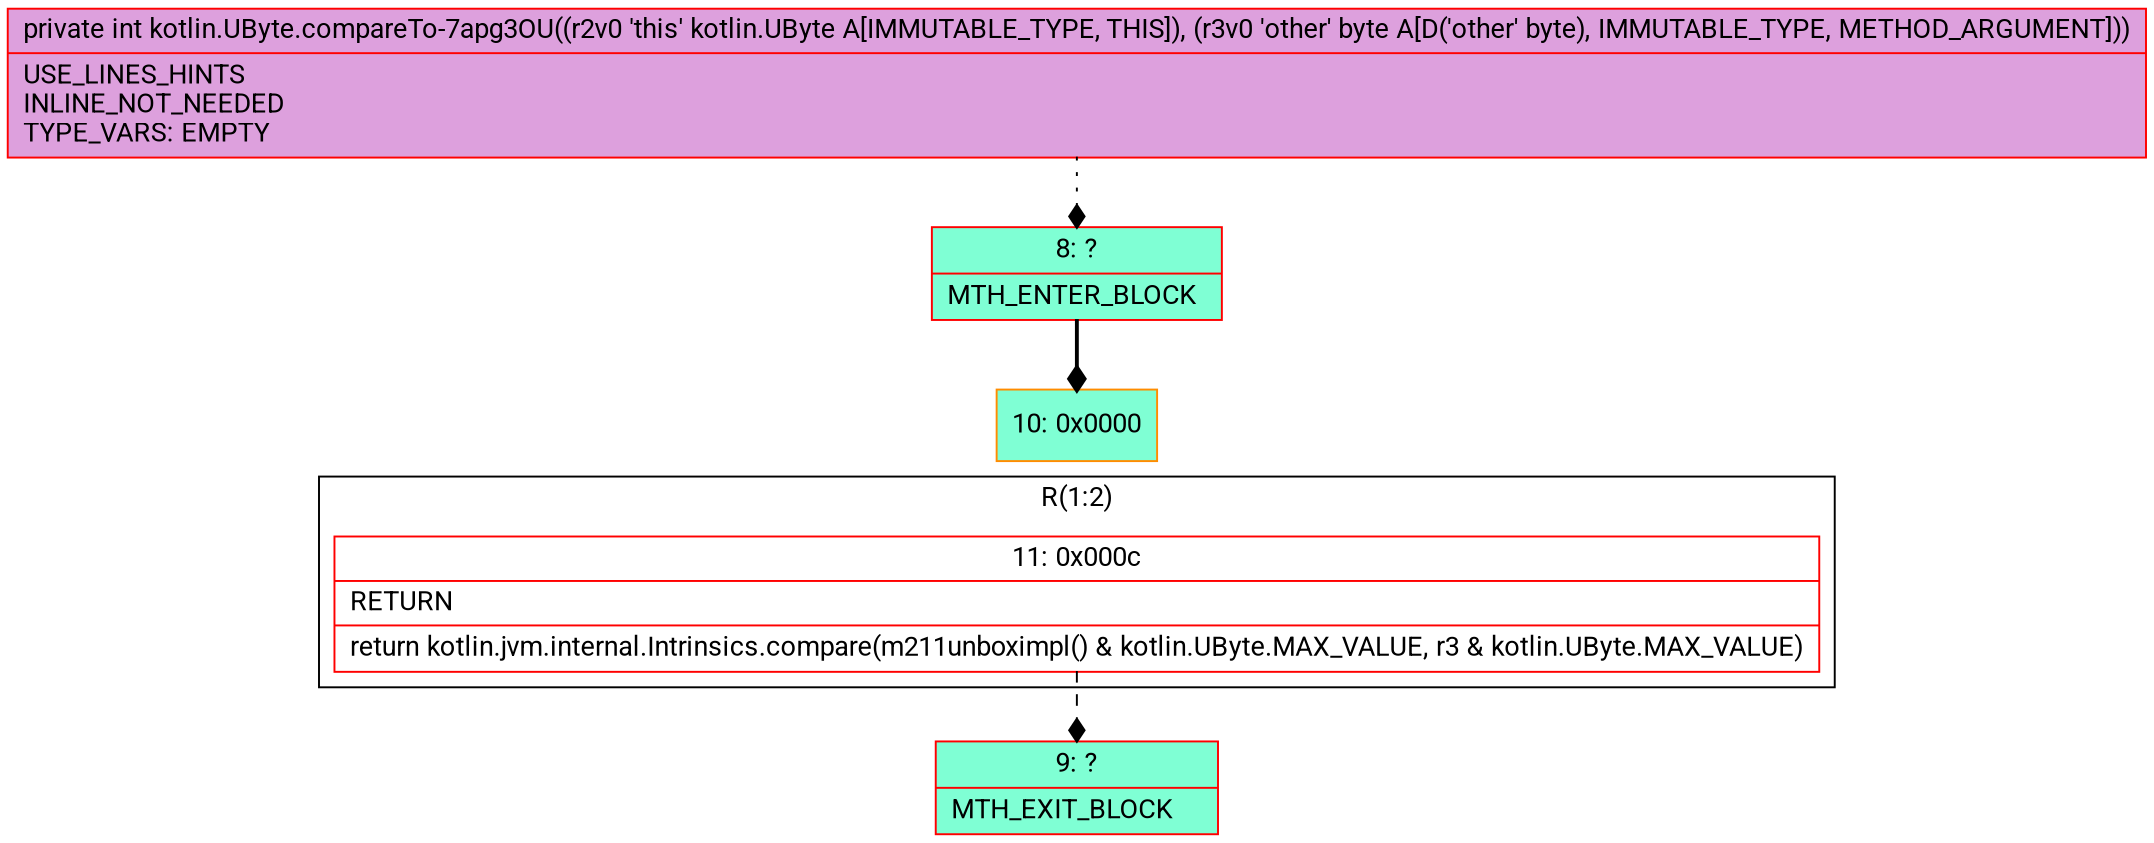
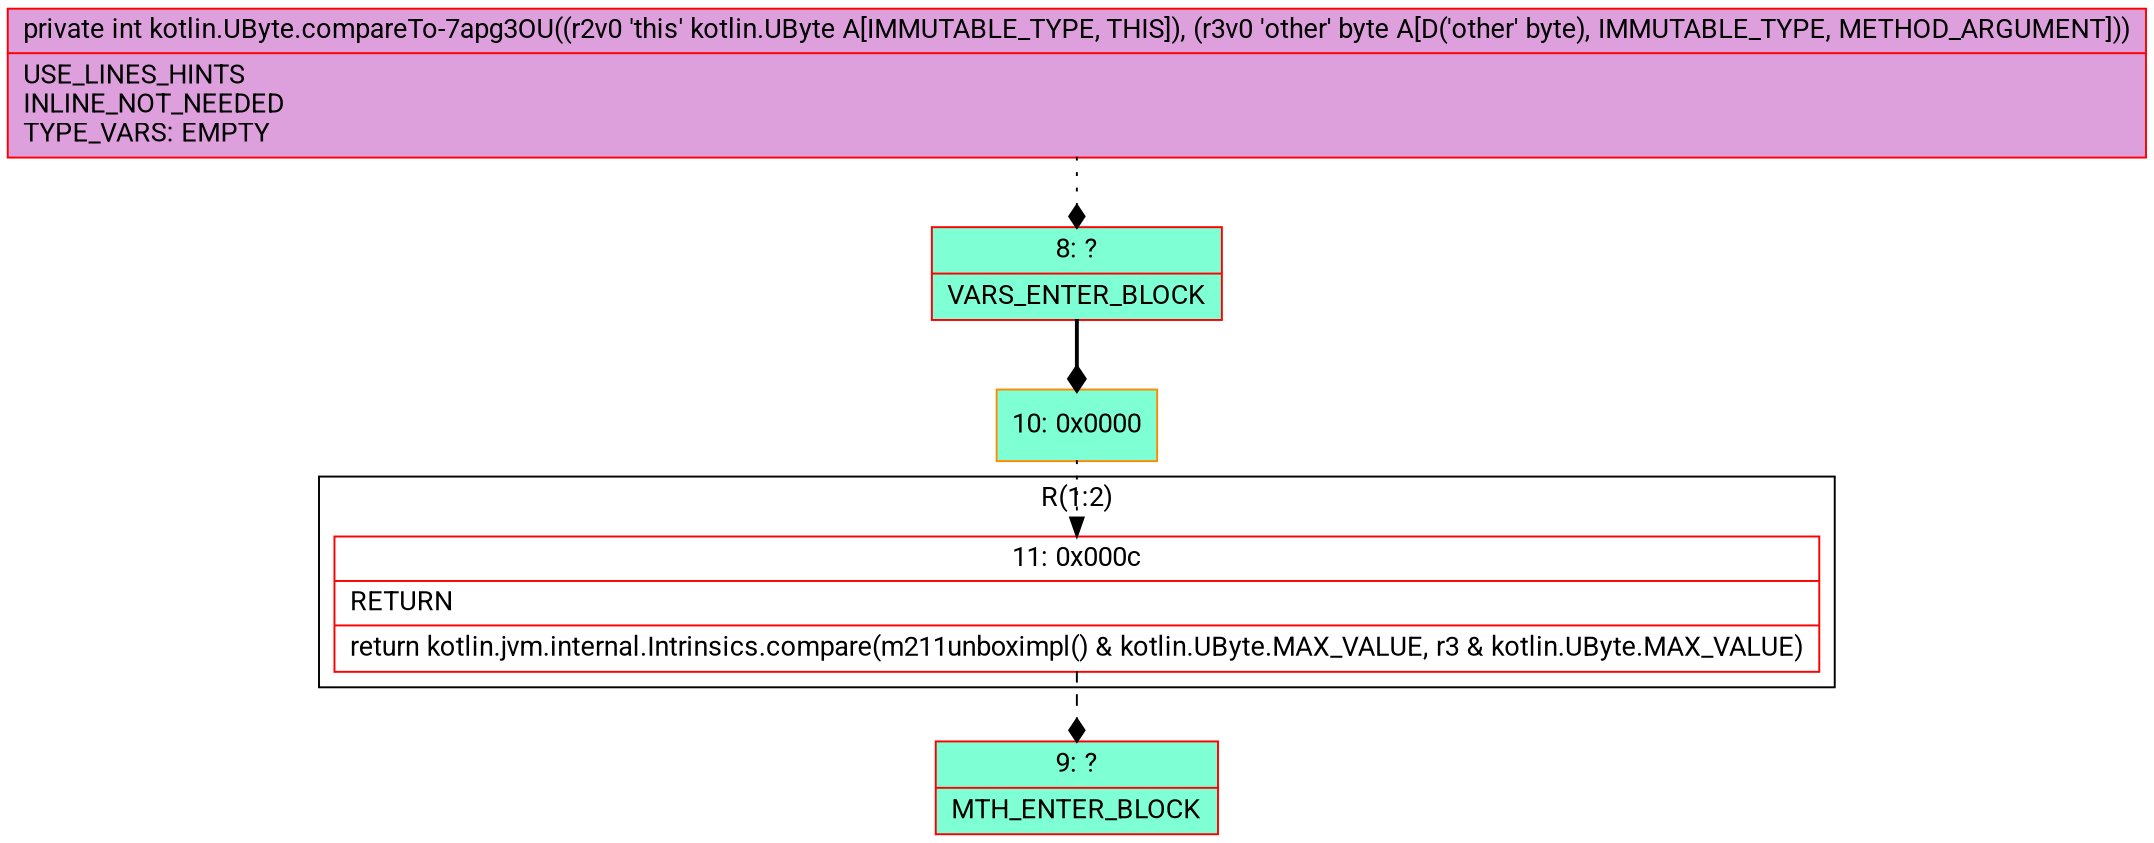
node "8: ?": text "MTH_ENTER_BLOCK" -> "VARS_ENTER_BLOCK"
edge "10: 0x0000" -> "11: 0x000c": added
node "9: ?": text "MTH_EXIT_BLOCK" -> "MTH_ENTER_BLOCK"
